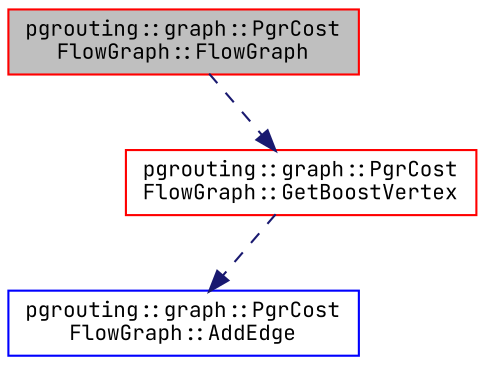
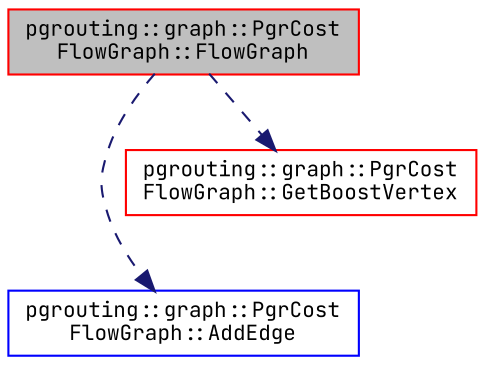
edge "pgrouting::graph::PgrCost FlowGraph::GetBoostVertex" -> "pgrouting::graph::PgrCost FlowGraph::AddEdge": now "pgrouting::graph::PgrCost FlowGraph::FlowGraph" -> "pgrouting::graph::PgrCost FlowGraph::AddEdge"
